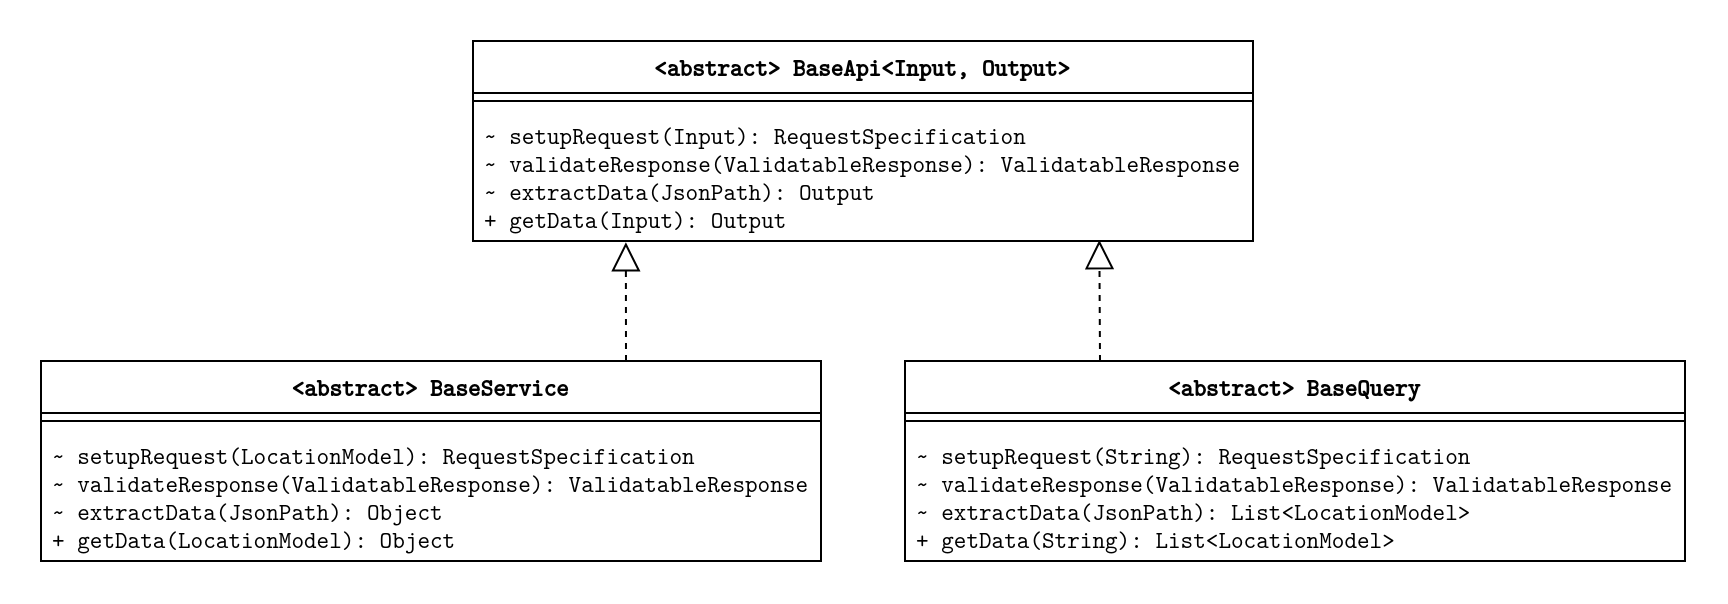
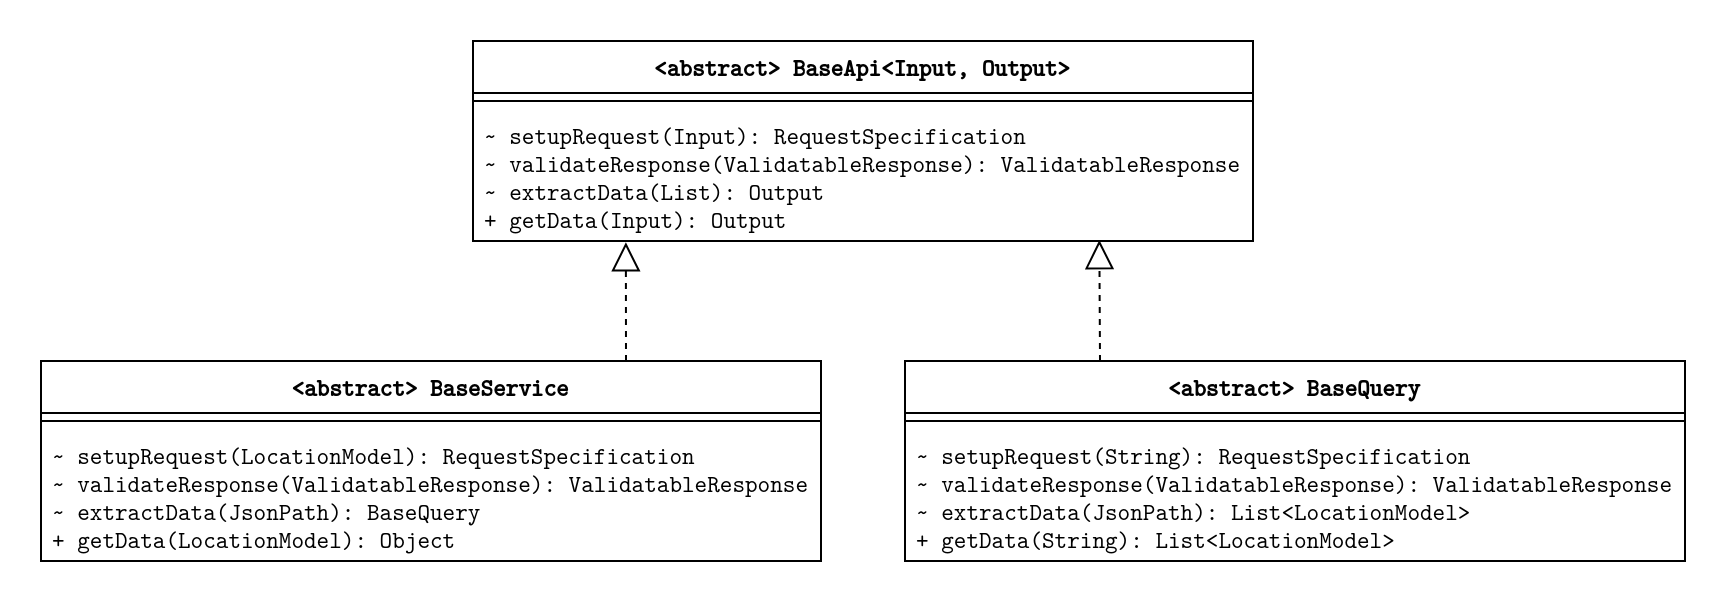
node "~ setupRequest(Input): RequestSpecification ~ validateResponse(ValidatableResponse): ValidatableResponse ~ extractData(JsonPath): Output + getData(Input): Output": label "~ setupRequest(Input): RequestSpecification ~ validateResponse(ValidatableResponse): ValidatableResponse ~ extractData(JsonPath): Output + getData(Input): Output" -> "~ setupRequest(Input): RequestSpecification ~ validateResponse(ValidatableResponse): ValidatableResponse ~ extractData(List): Output + getData(Input): Output"
node "~ setupRequest(LocationModel): RequestSpecification ~ validateResponse(ValidatableResponse): ValidatableResponse ~ extractData(JsonPath): Object + getData(LocationModel): Object": label "~ setupRequest(LocationModel): RequestSpecification ~ validateResponse(ValidatableResponse): ValidatableResponse ~ extractData(JsonPath): Object + getData(LocationModel): Object" -> "~ setupRequest(LocationModel): RequestSpecification ~ validateResponse(ValidatableResponse): ValidatableResponse ~ extractData(JsonPath): BaseQuery + getData(LocationModel): Object"
